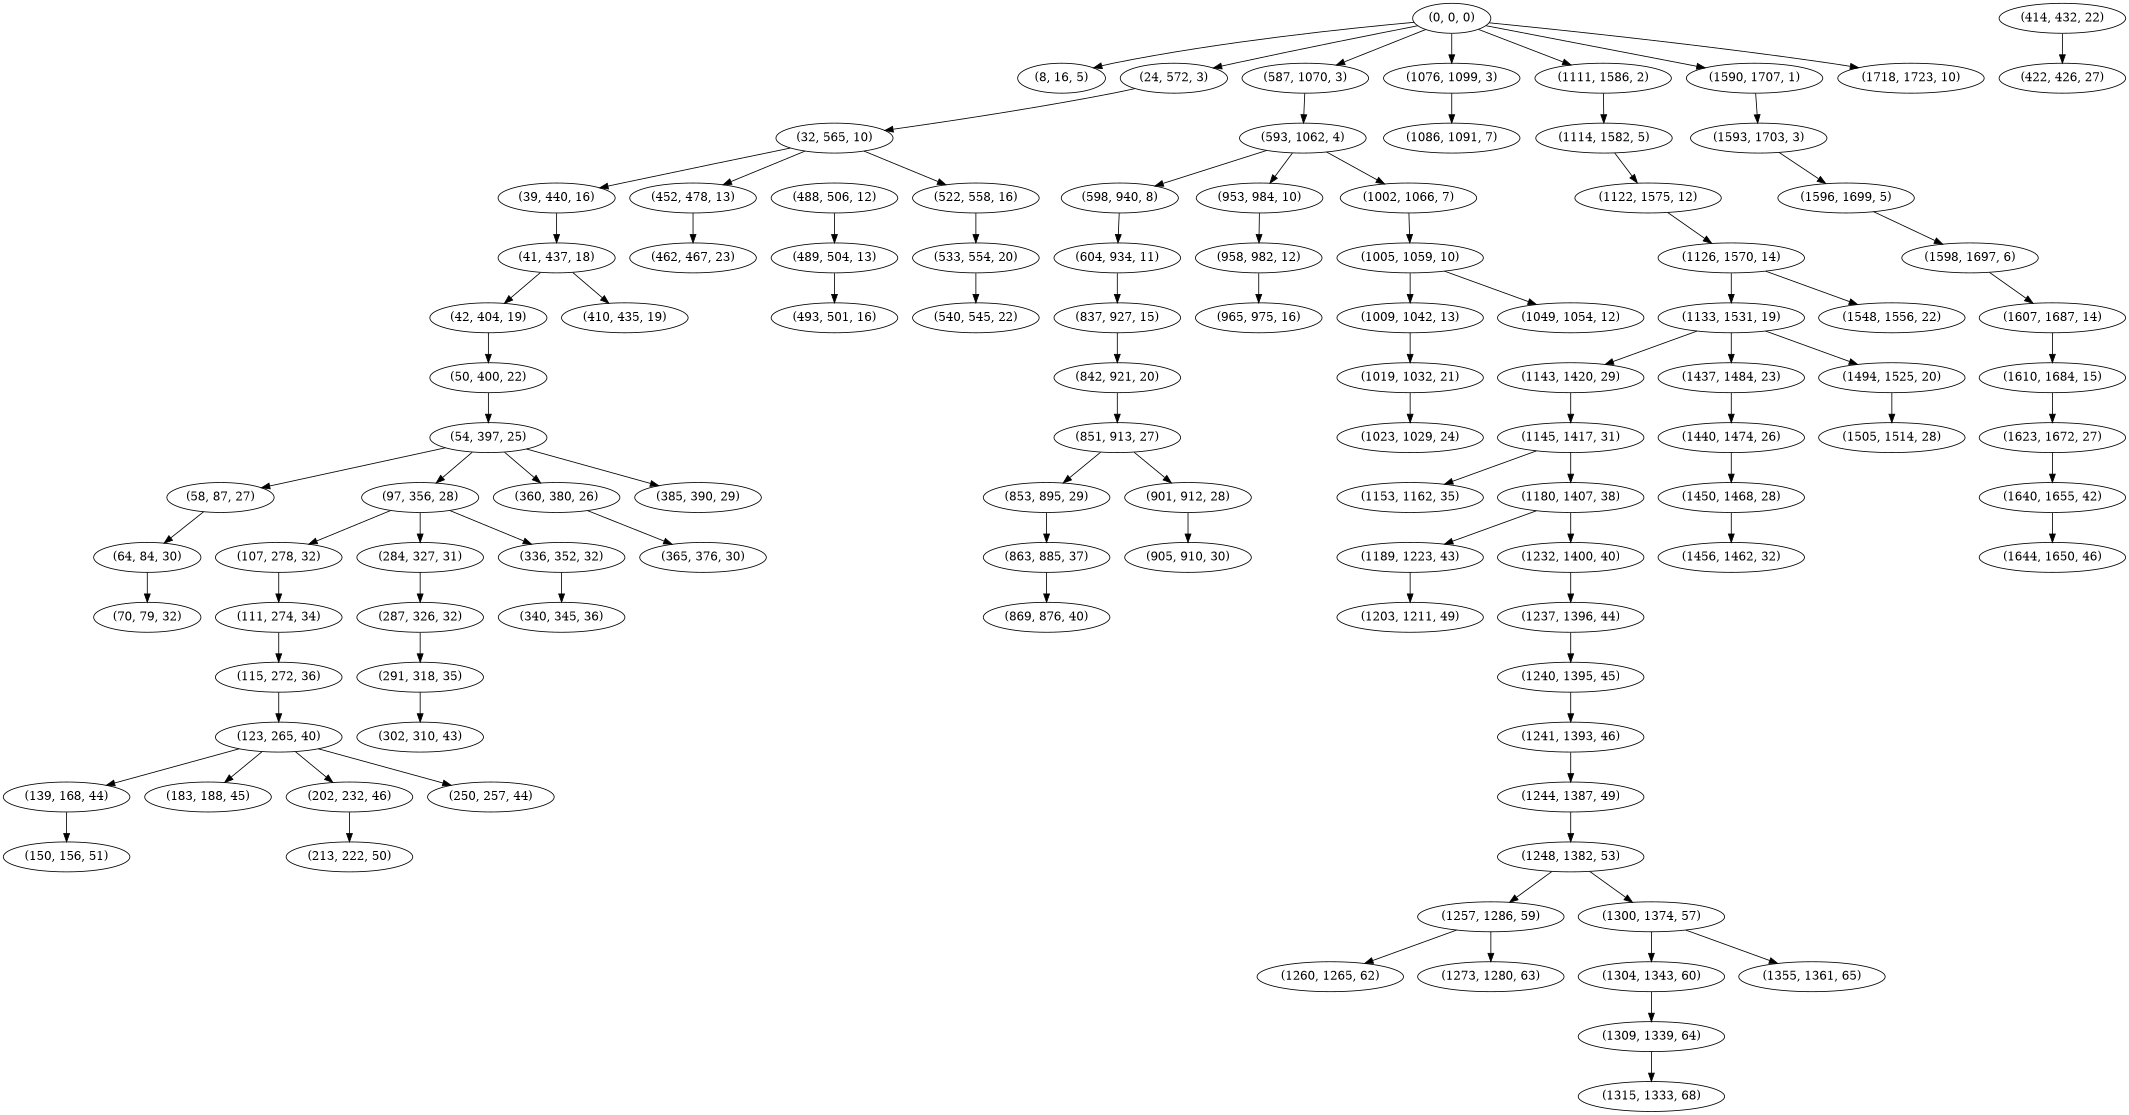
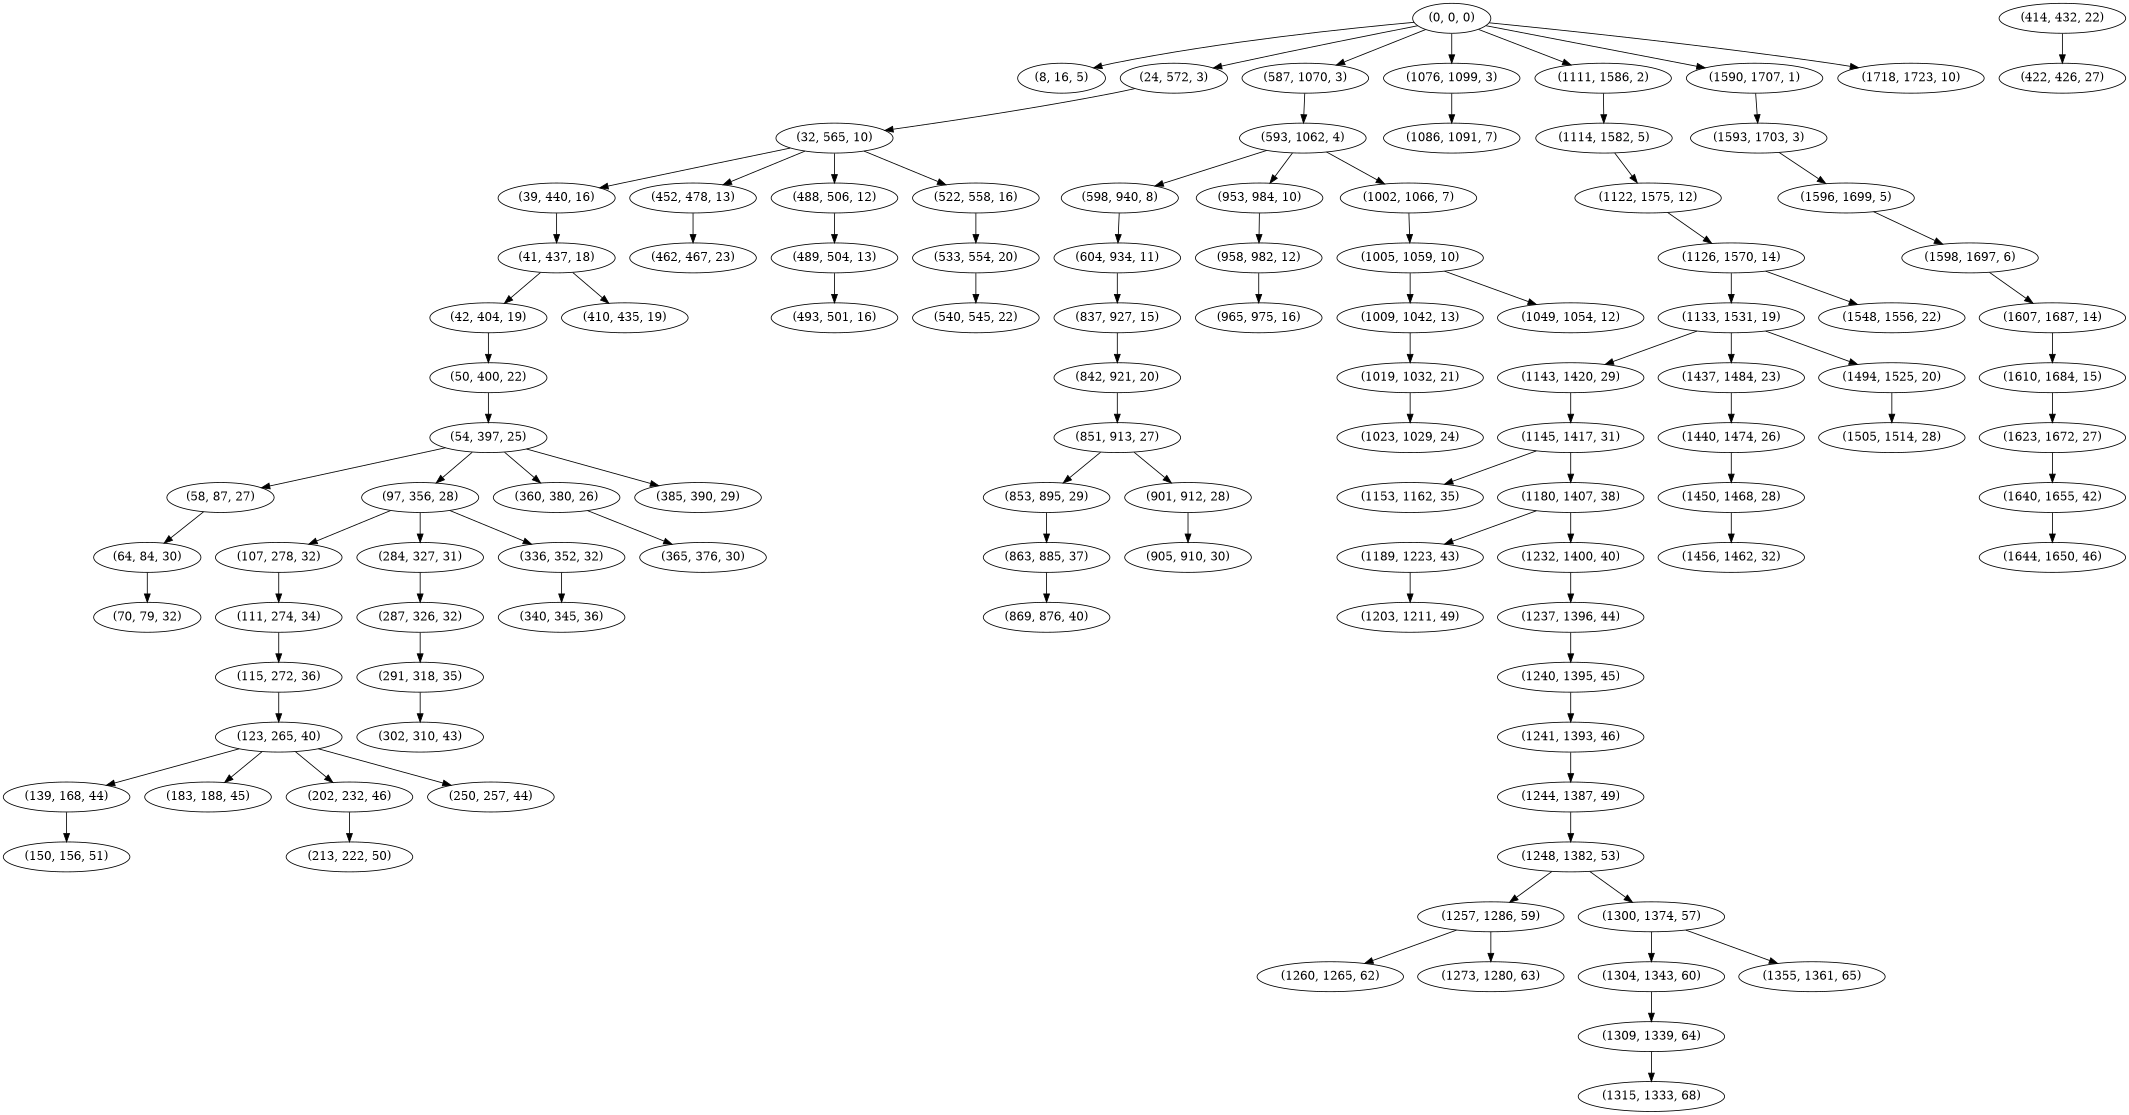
edge "(32, 565, 10)" -> "(488, 506, 12)": added
